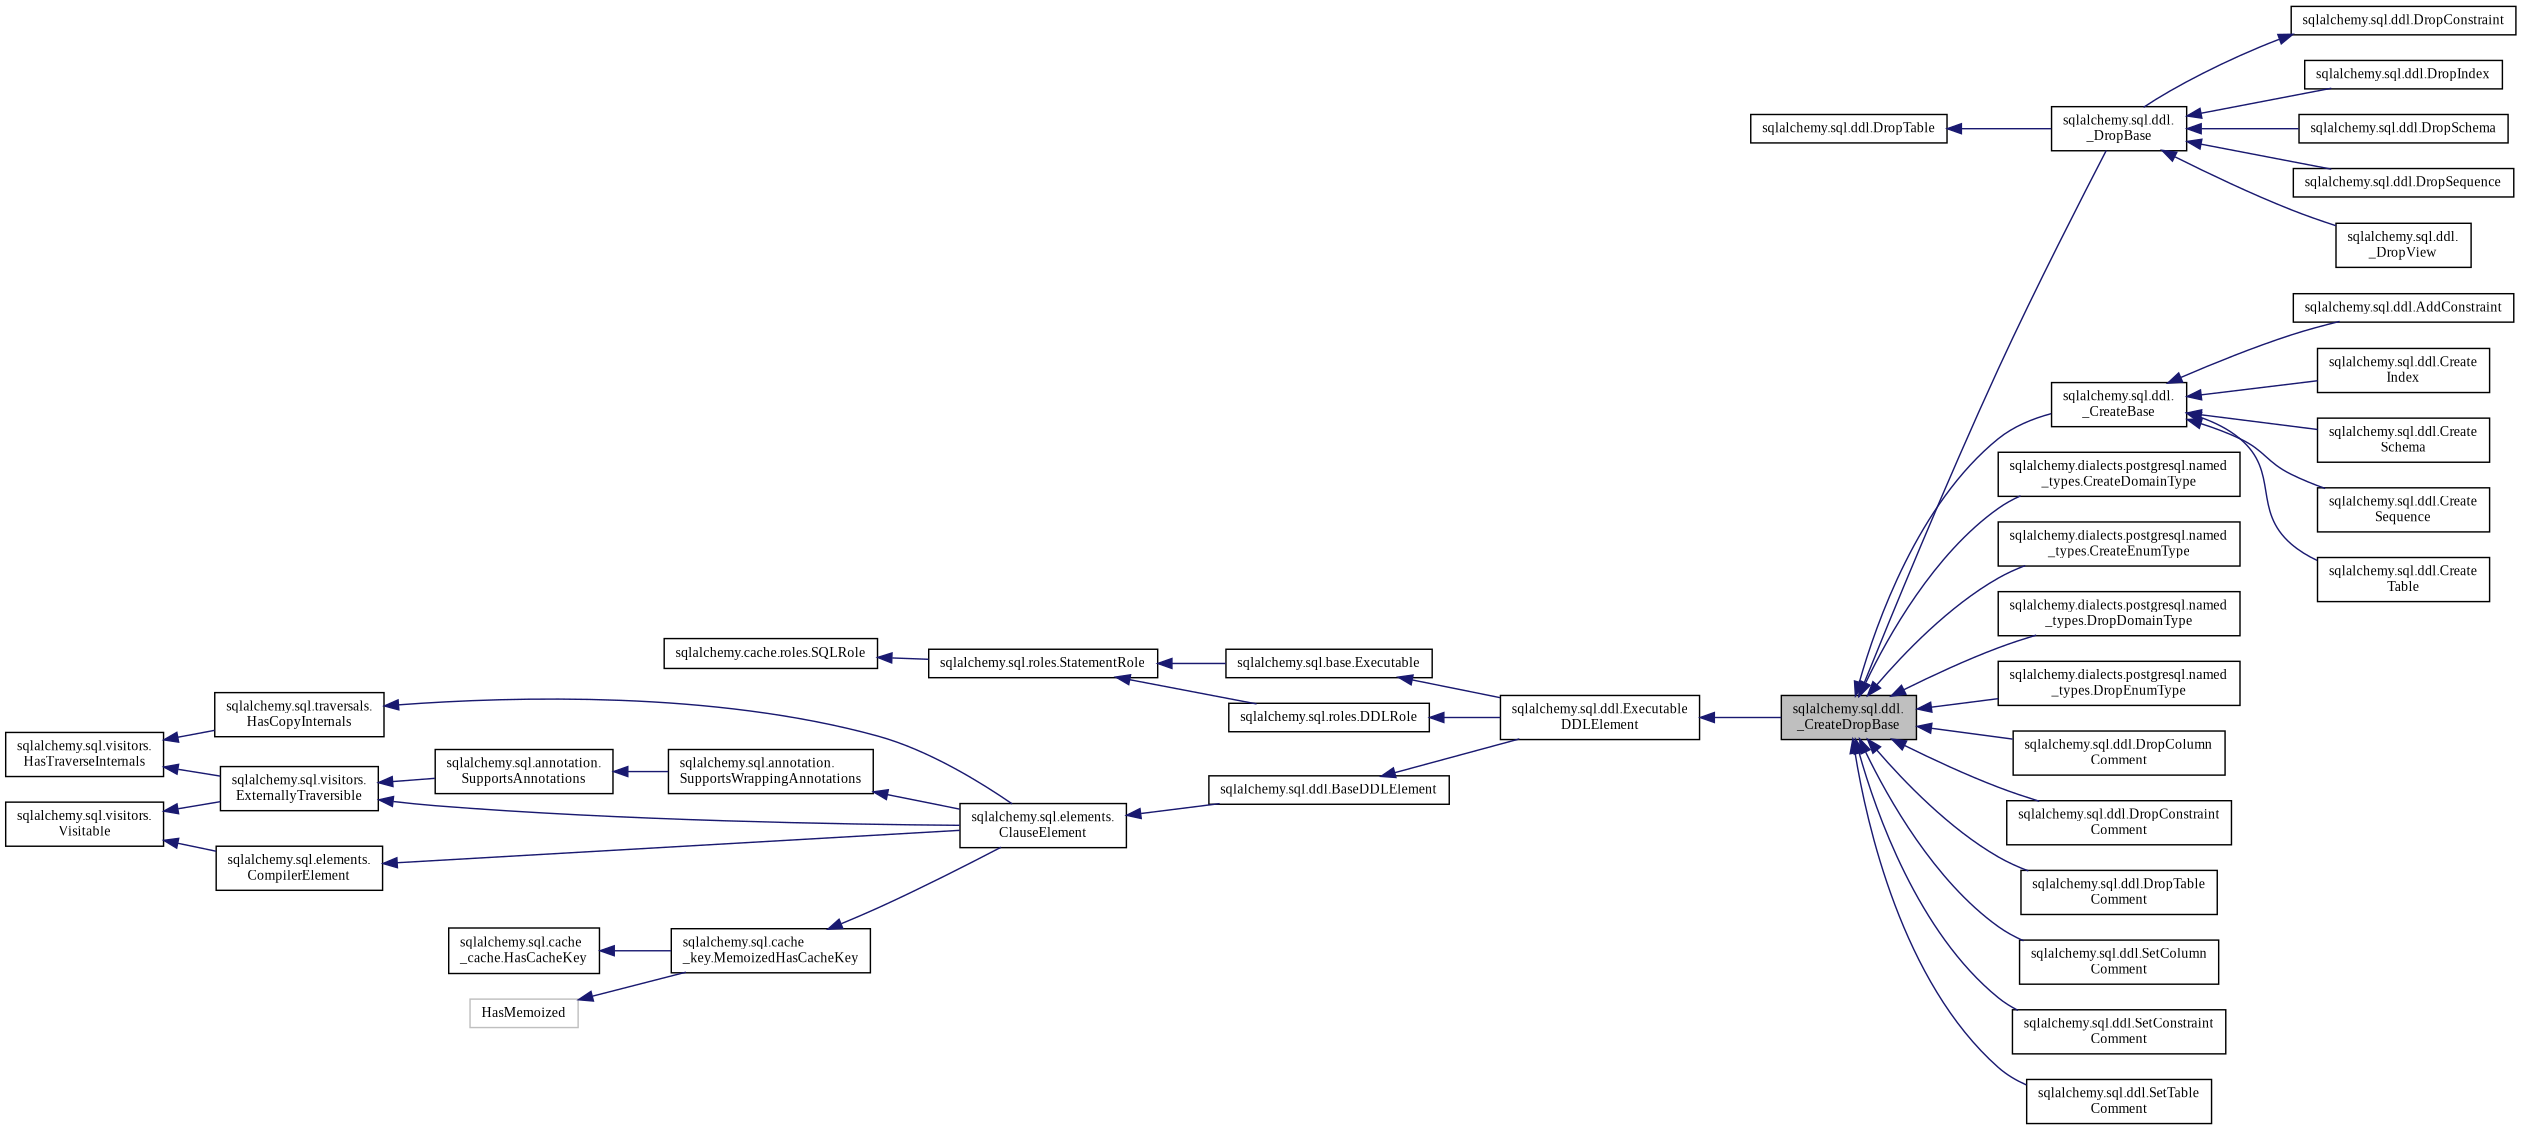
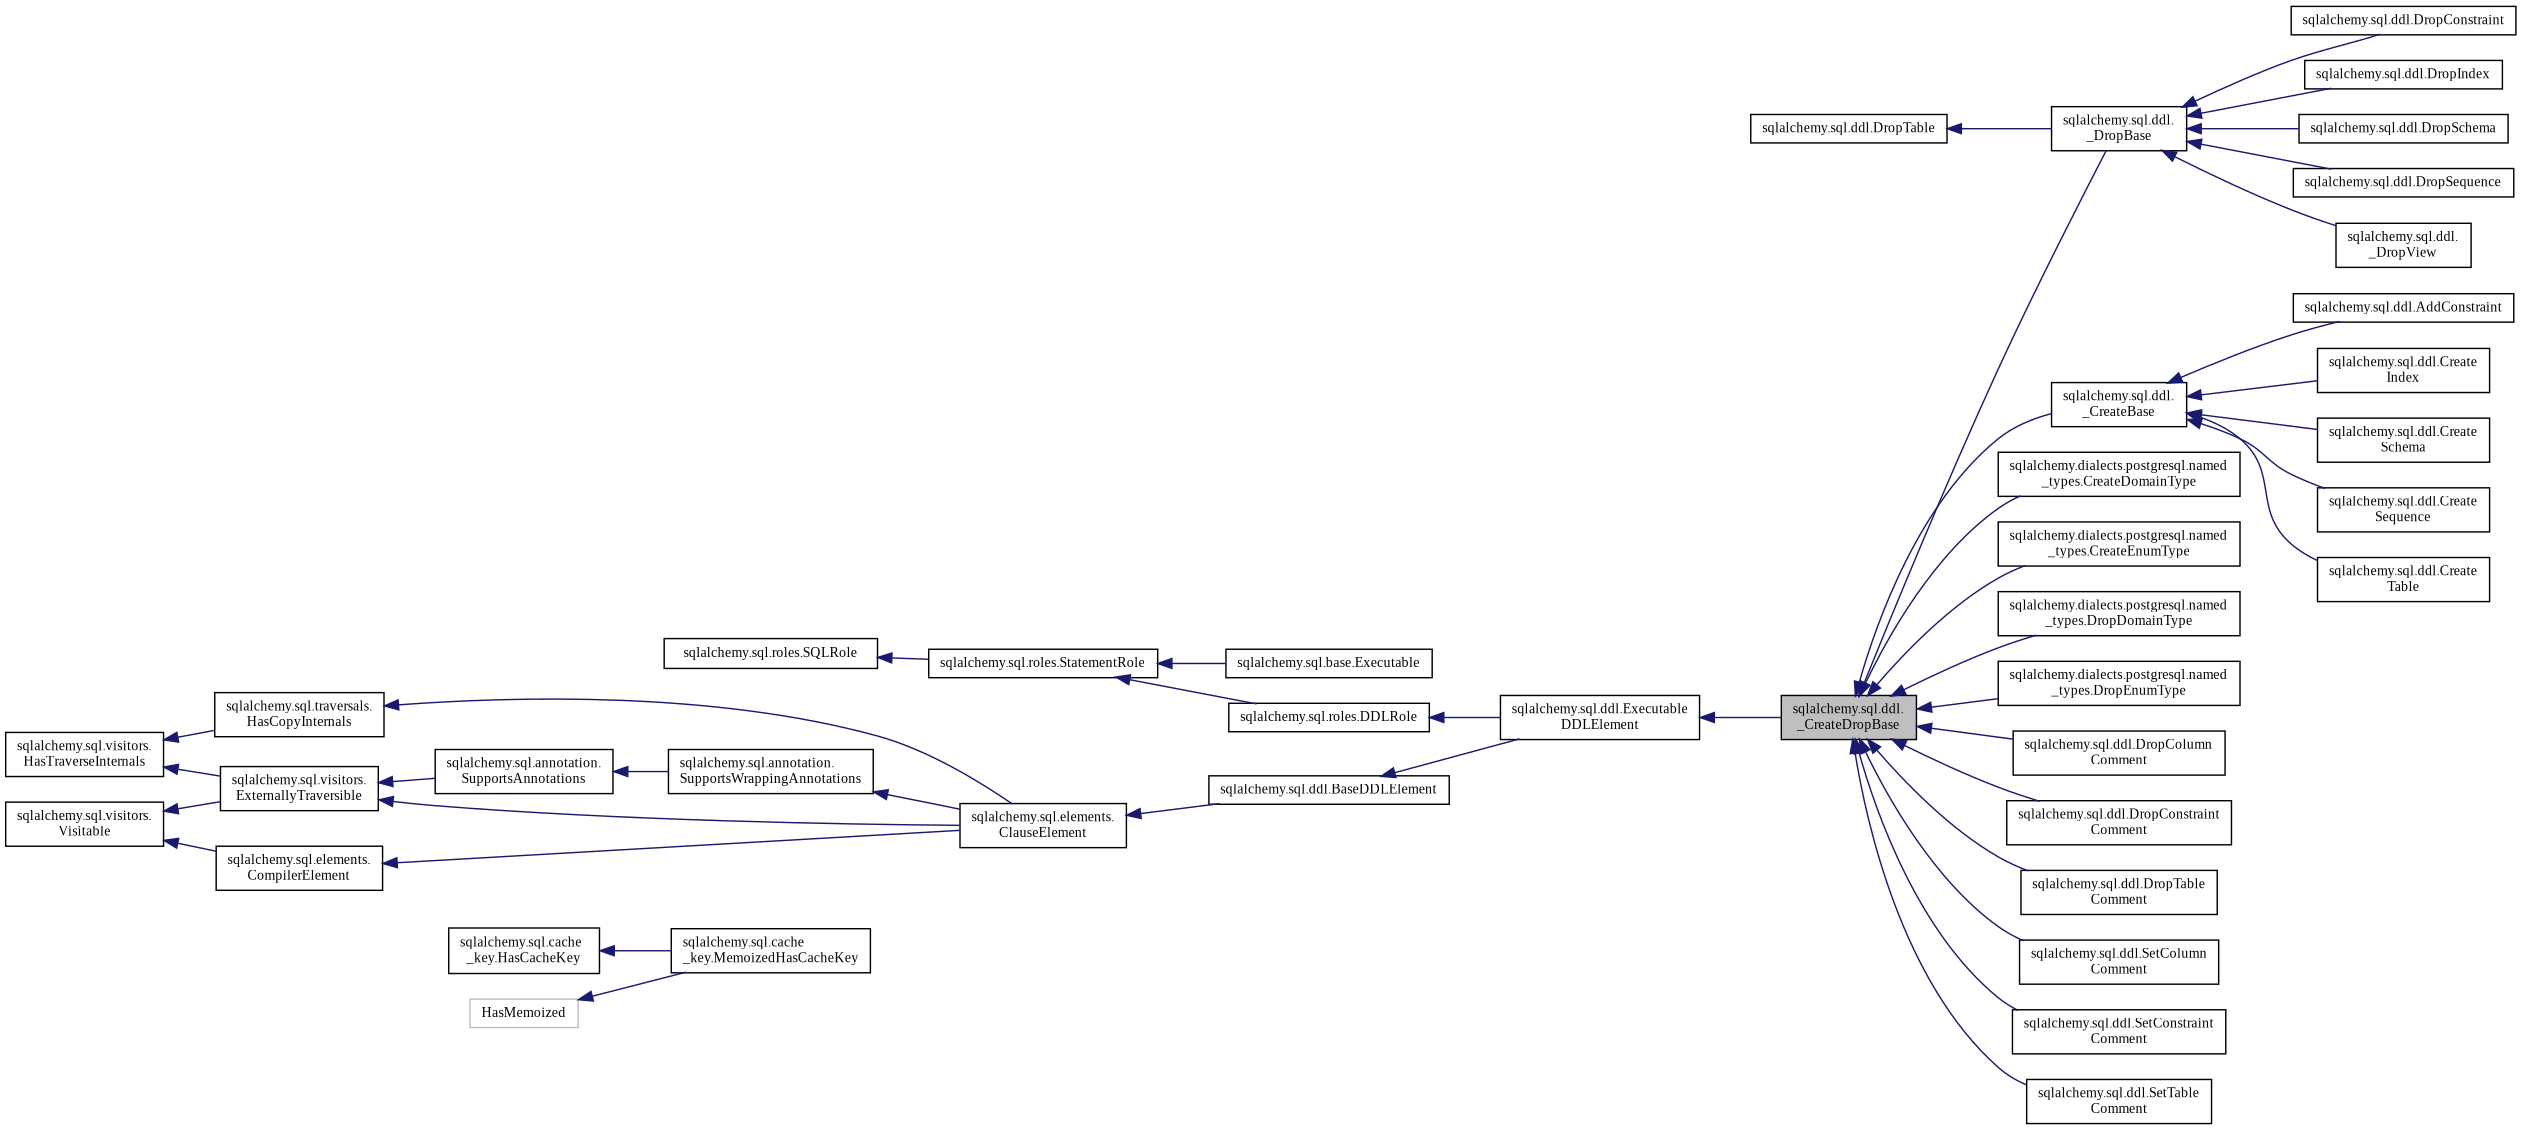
edge "sqlalchemy.sql.ddl. _DropBase" -> "sqlalchemy.sql.ddl.DropConstraint": reversed
node "sqlalchemy.cache.roles.SQLRole": label "sqlalchemy.cache.roles.SQLRole" -> "sqlalchemy.sql.roles.SQLRole"
edge "sqlalchemy.sql.ddl.Executable DDLElement" -> "sqlalchemy.sql.base.Executable": removed
edge "sqlalchemy.sql.elements. ClauseElement" -> "sqlalchemy.sql.cache _key.MemoizedHasCacheKey": removed
node "sqlalchemy.sql.cache _cache.HasCacheKey": label "sqlalchemy.sql.cache _cache.HasCacheKey" -> "sqlalchemy.sql.cache _key.HasCacheKey"
